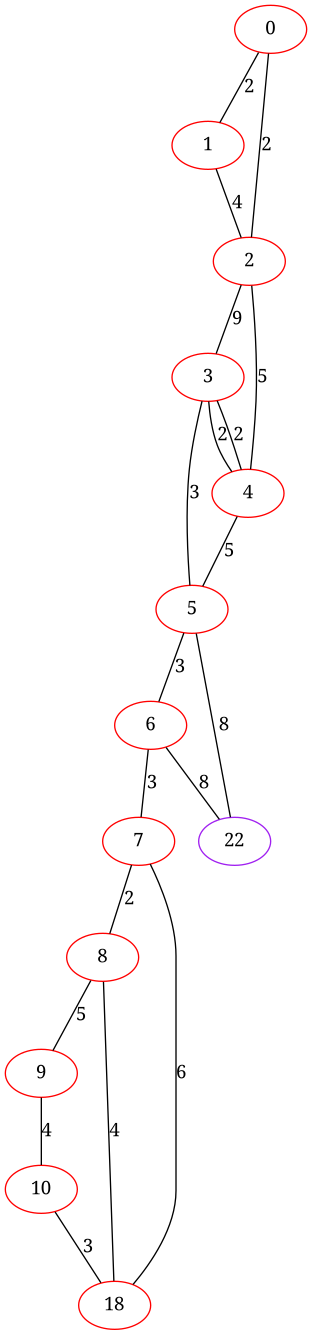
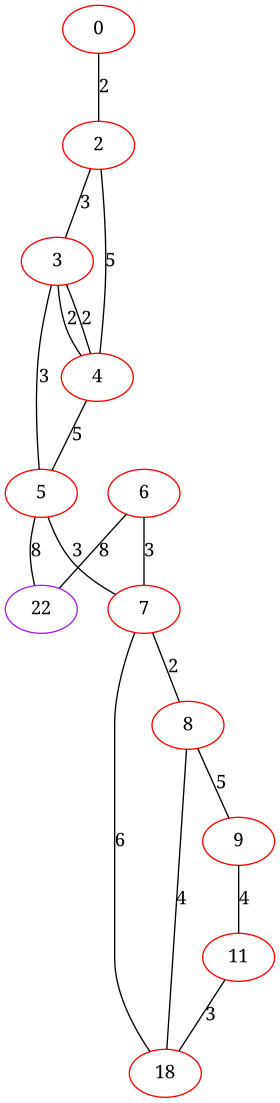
node "1": removed
edge "2" -- "3": label "9" -> "3"
edge "5" -- "6": now "5" -- "7"
node "10": label "10" -> "11"
